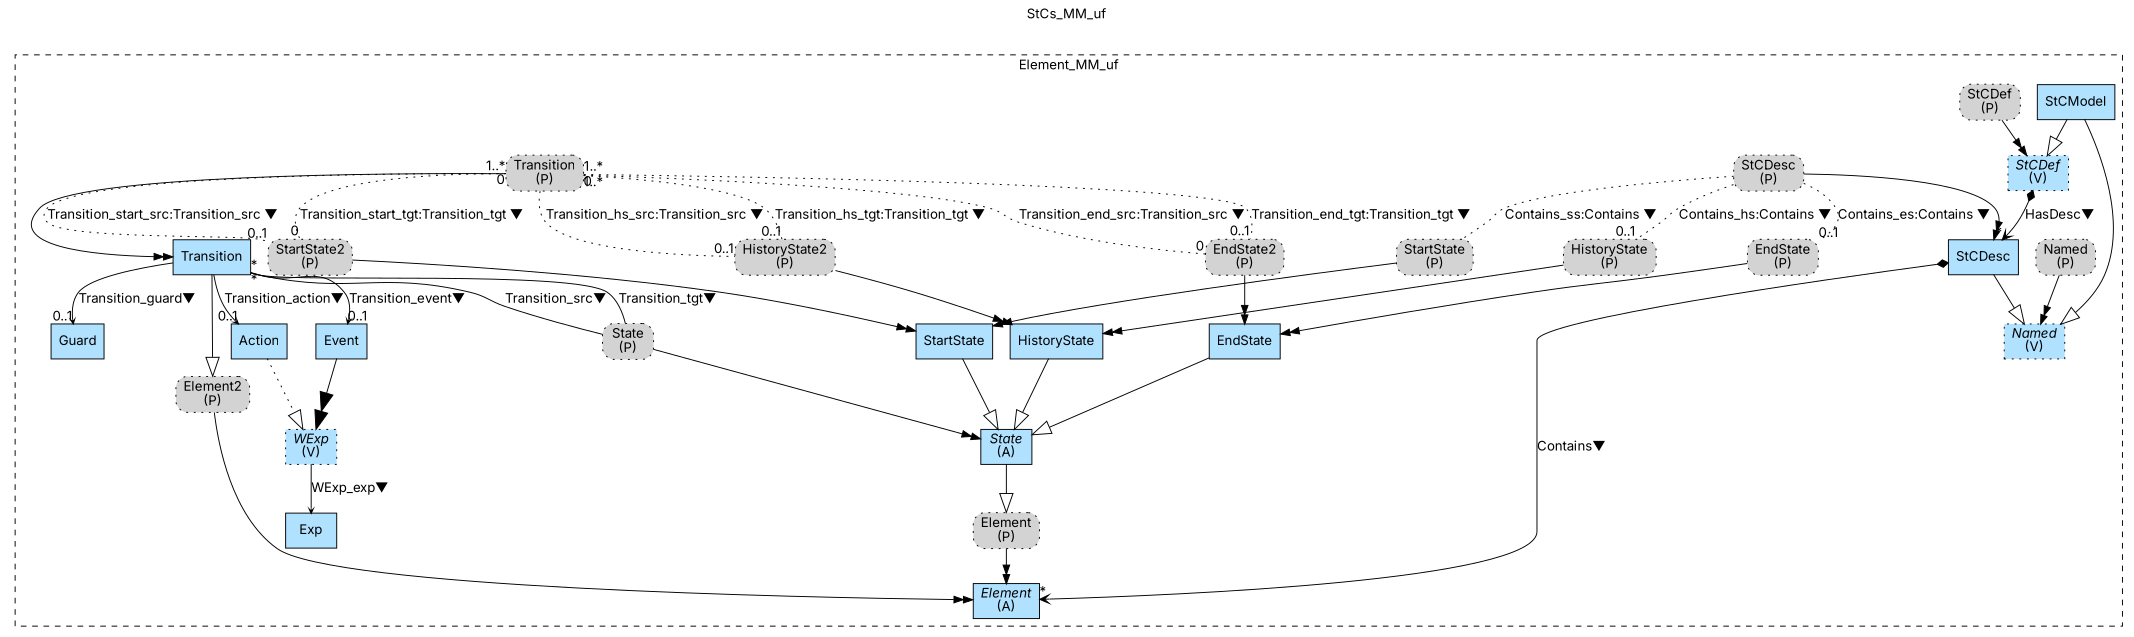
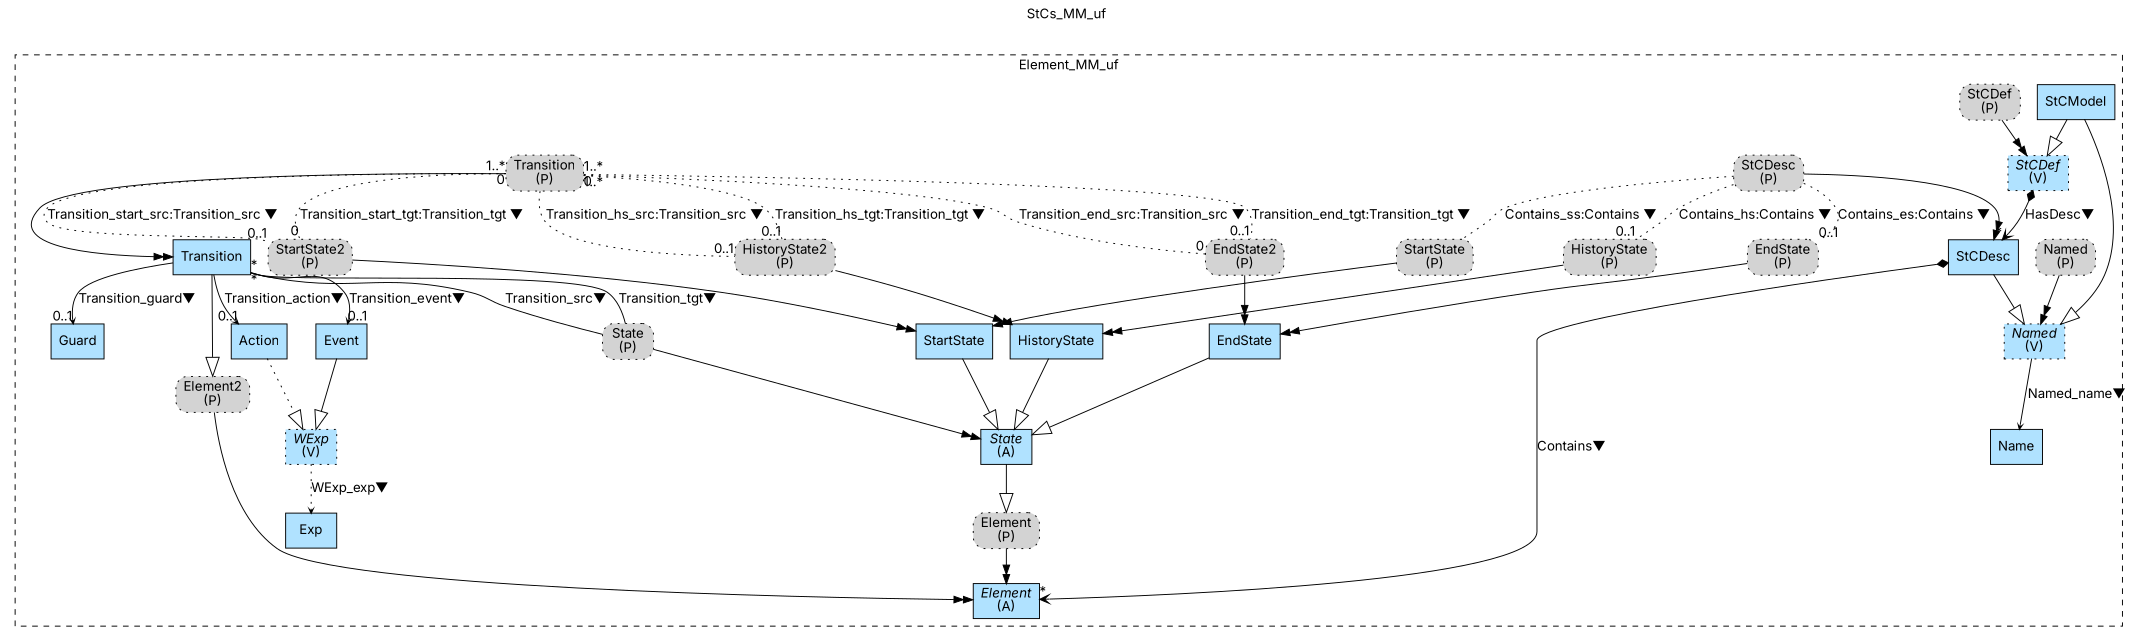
edge "Event" -> "WExp": arrowhead normalnormal -> onormal
node "Name": added
edge "WExp" -> "Exp": style solid -> dotted
